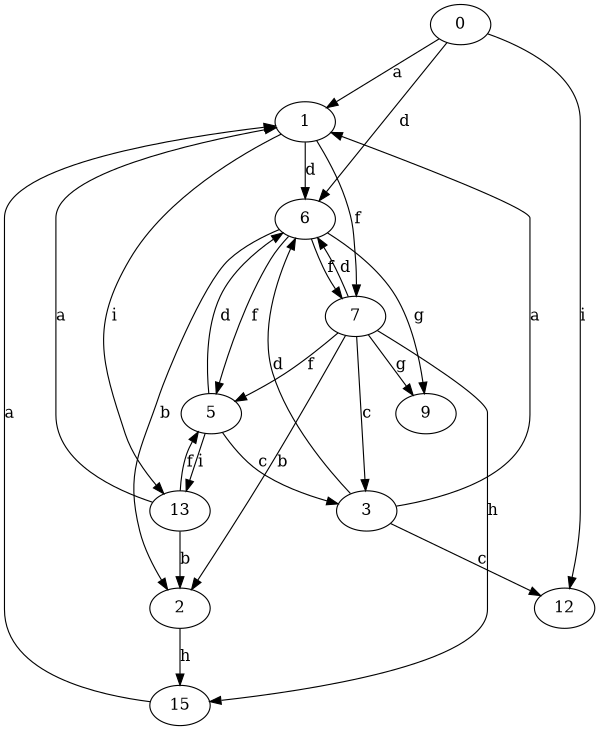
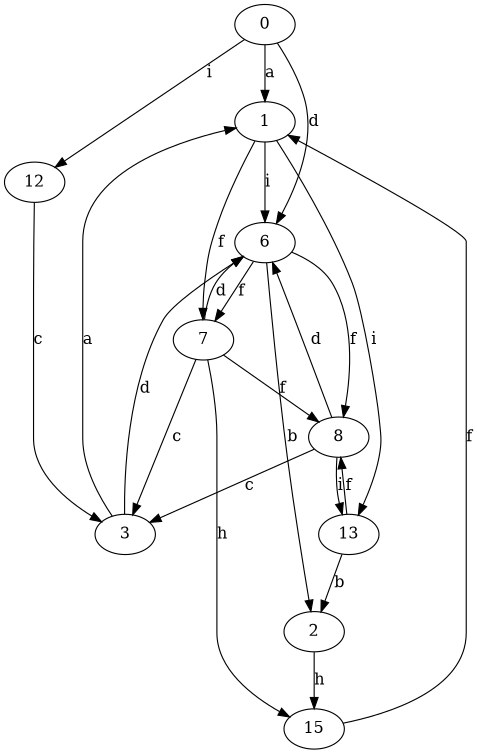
edge "1" -> "6": label "d" -> "i"
edge "13" -> "1": removed, label "a"
edge "15" -> "1": label "a" -> "f"
node "5": label "5" -> "8"
node "9": removed
edge "7" -> "2": removed, label "b"
edge "3" -> "12": reversed
